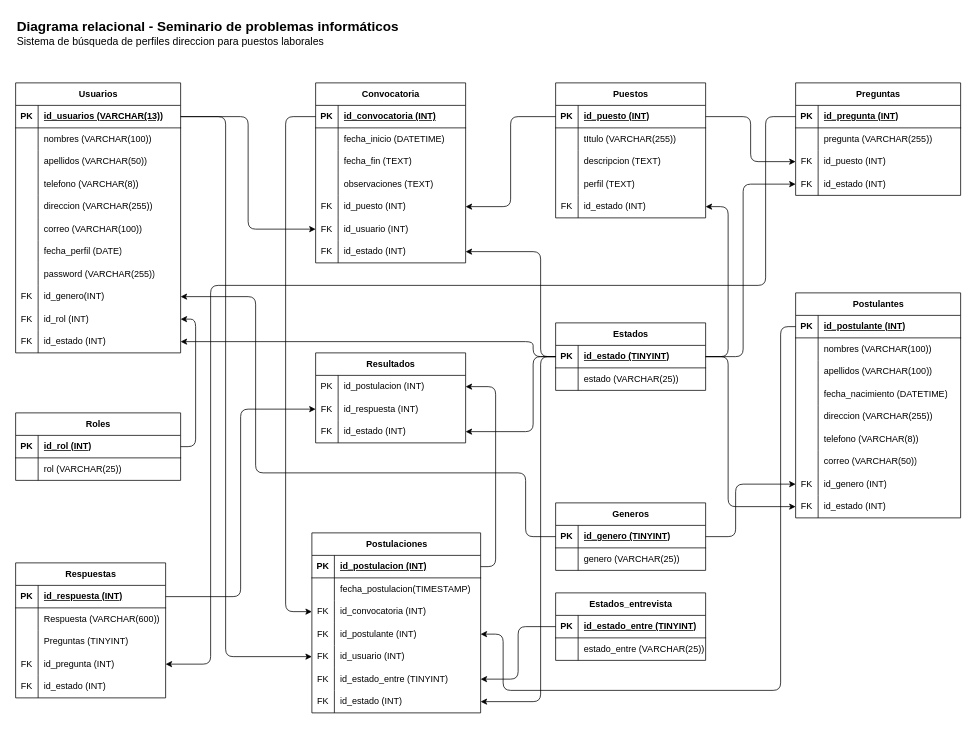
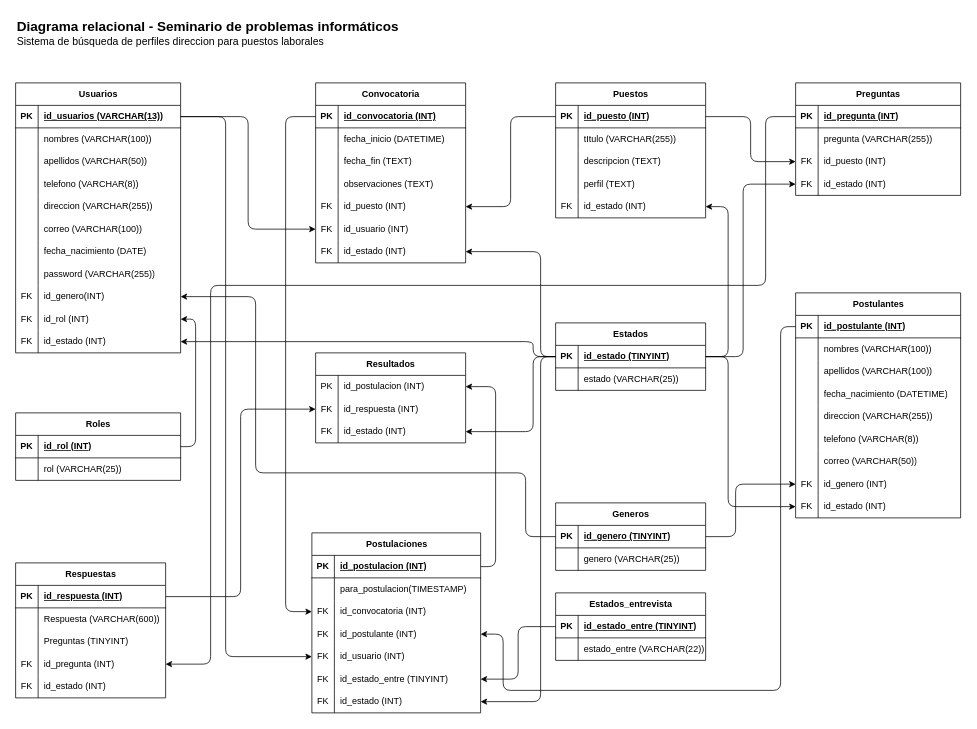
node "fecha_perfil (DATE)": label "fecha_perfil (DATE)" -> "fecha_nacimiento (DATE)"
node "fecha_postulacion(TIMESTAMP)": label "fecha_postulacion(TIMESTAMP)" -> "para_postulacion(TIMESTAMP)"
node "estado_entre (VARCHAR(25))": label "estado_entre (VARCHAR(25))" -> "estado_entre (VARCHAR(22))"
